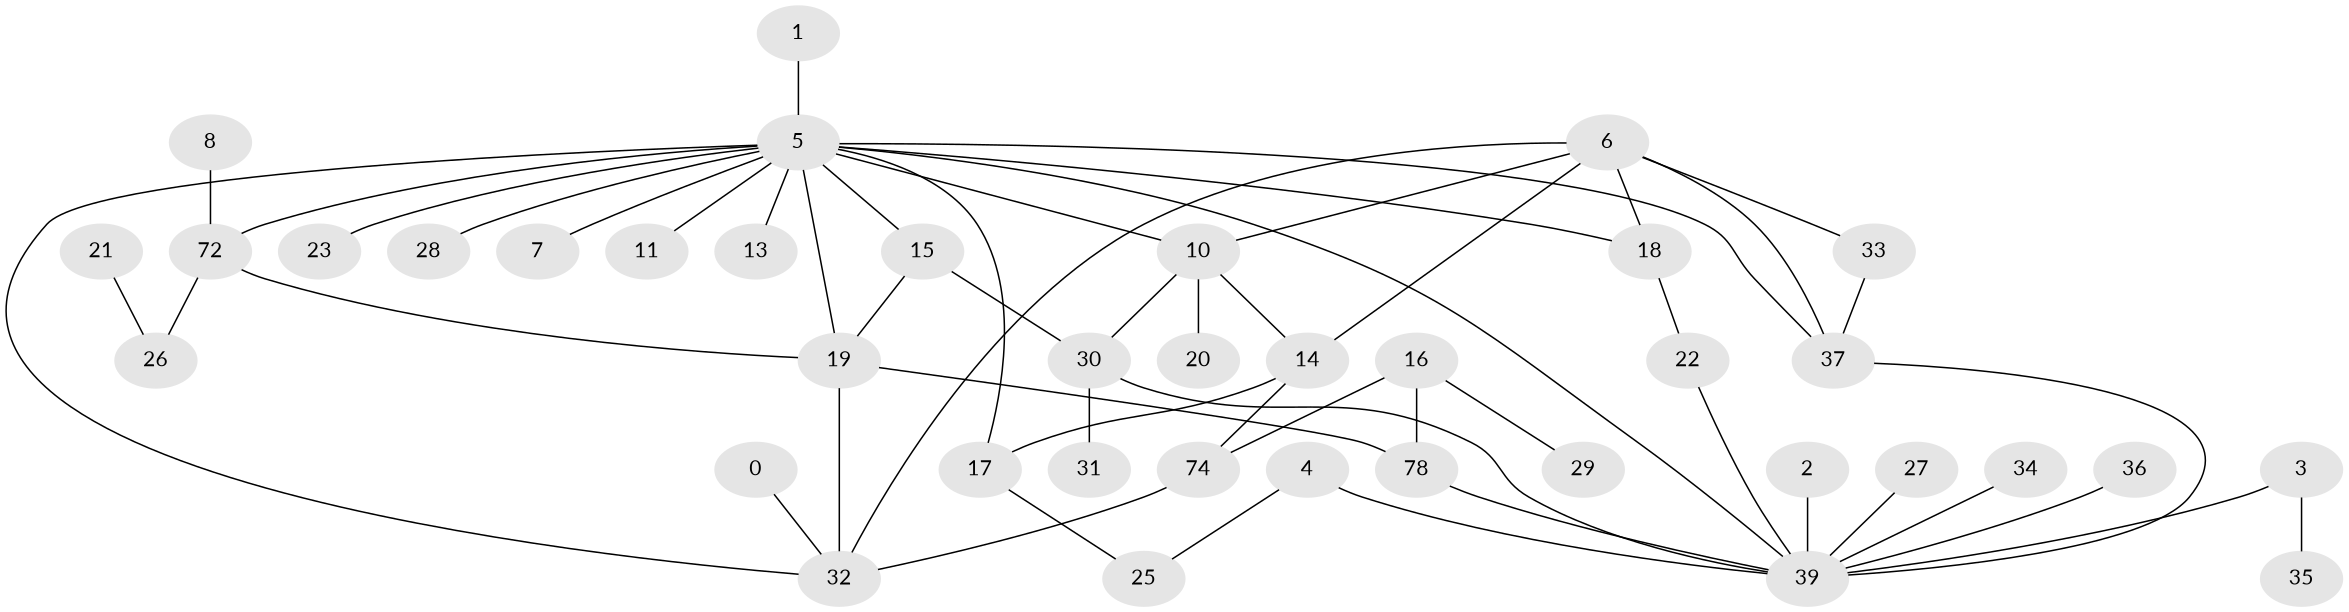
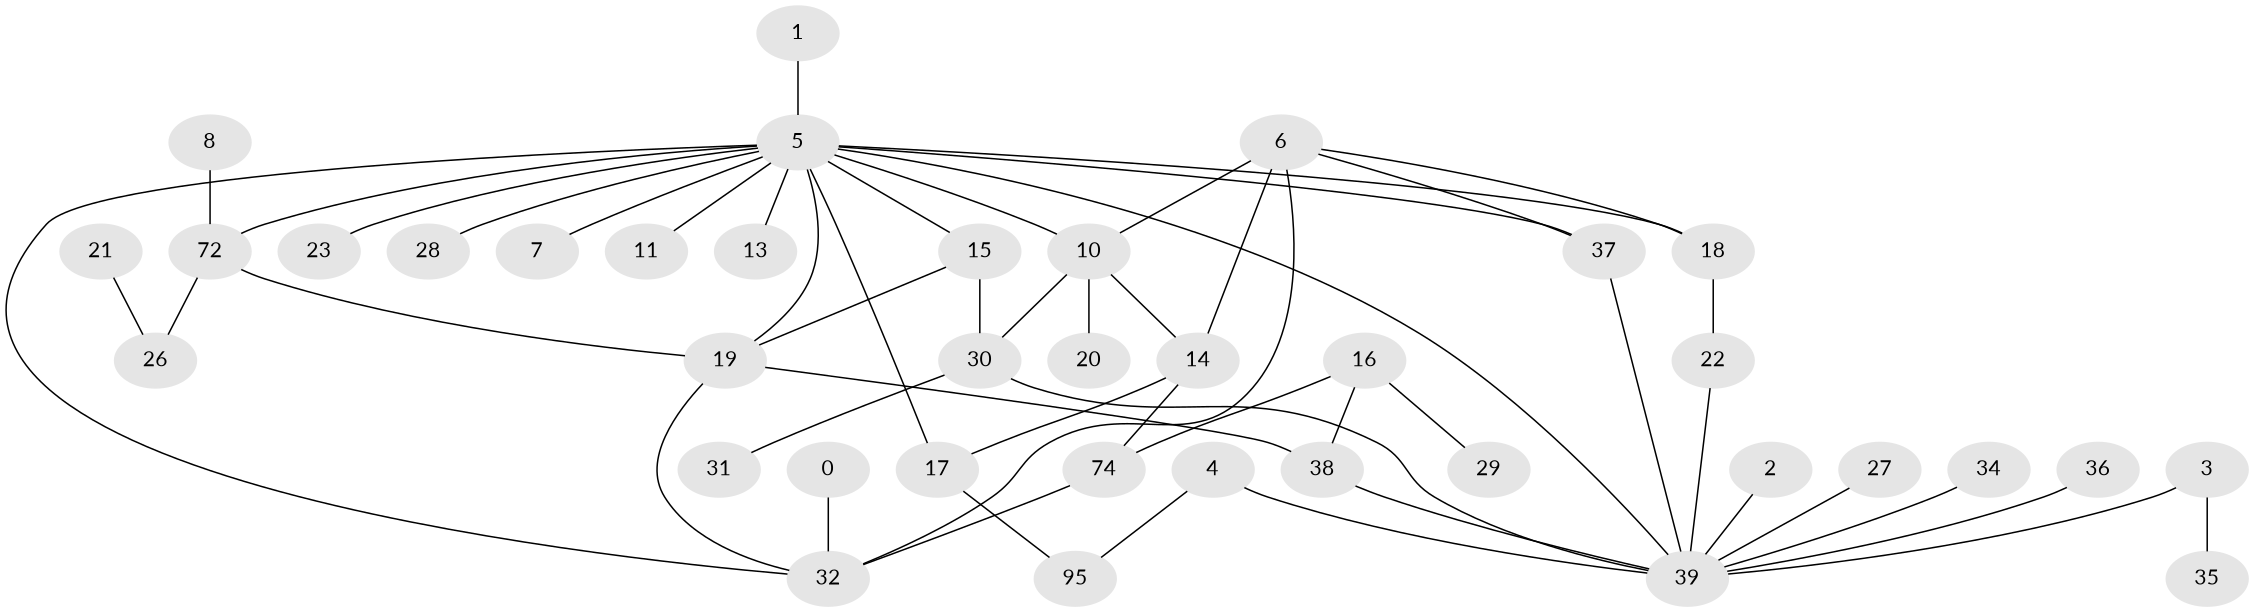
node "33": removed
node "78": label "78" -> "38"
node "25": label "25" -> "95"
